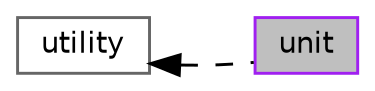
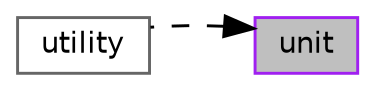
edge "unit" -> "utility": reversed
